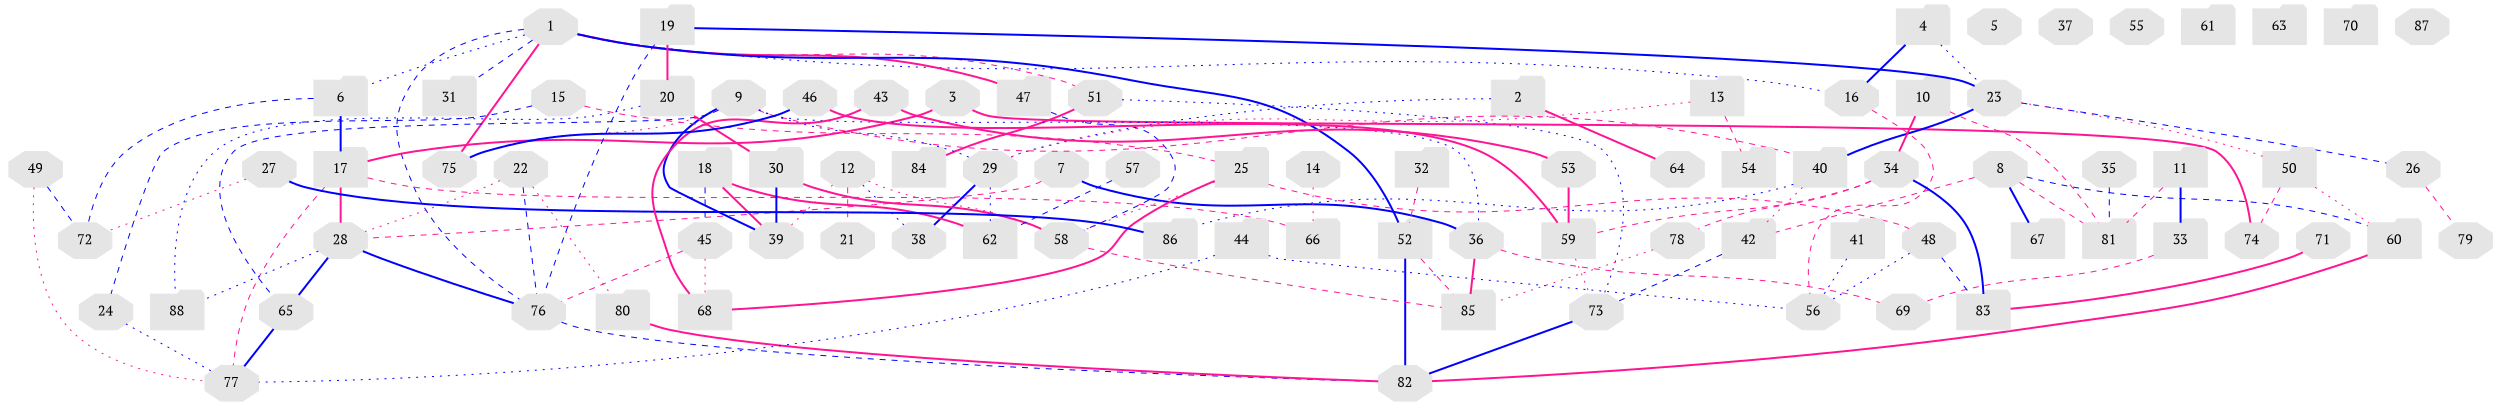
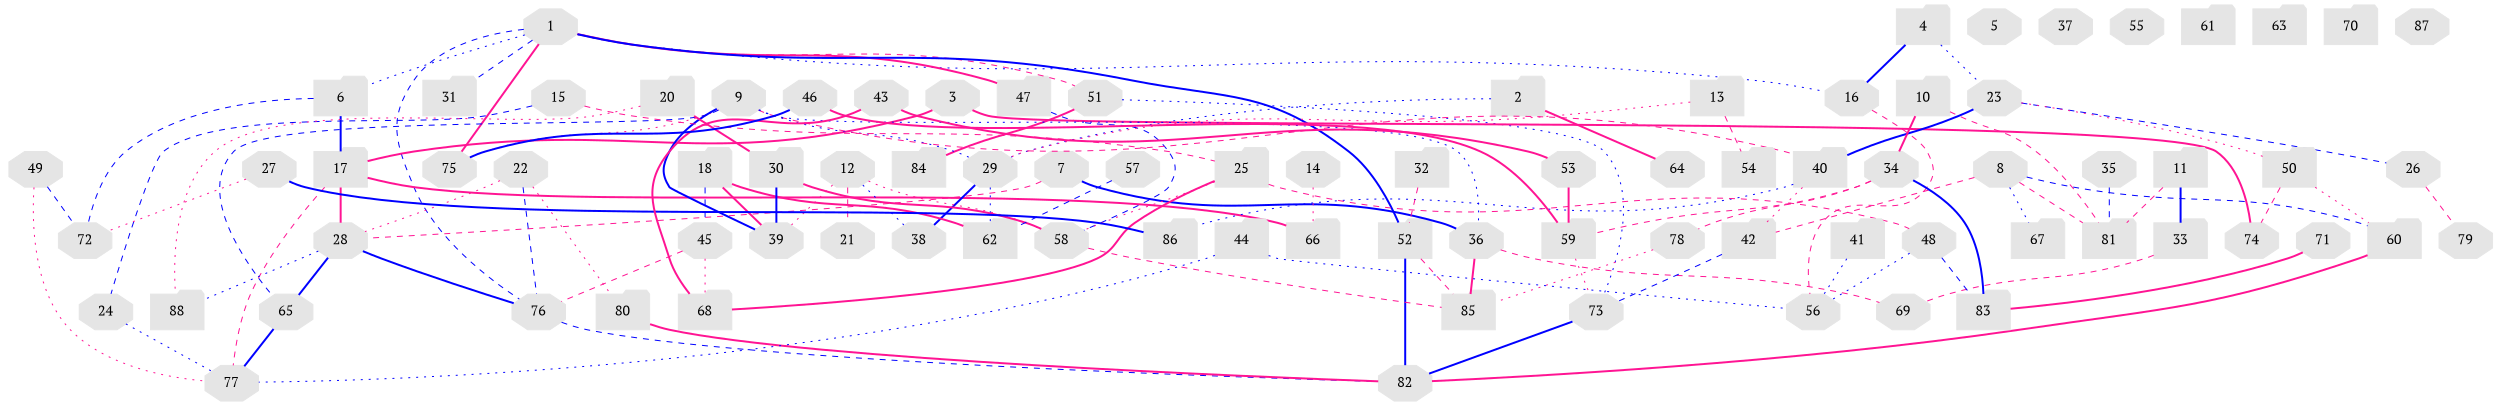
node "19": removed
edge "20" -- "88": color blue -> deeppink
edge "17" -- "66": style dashed -> bold
edge "8" -- "67": style bold -> dotted
